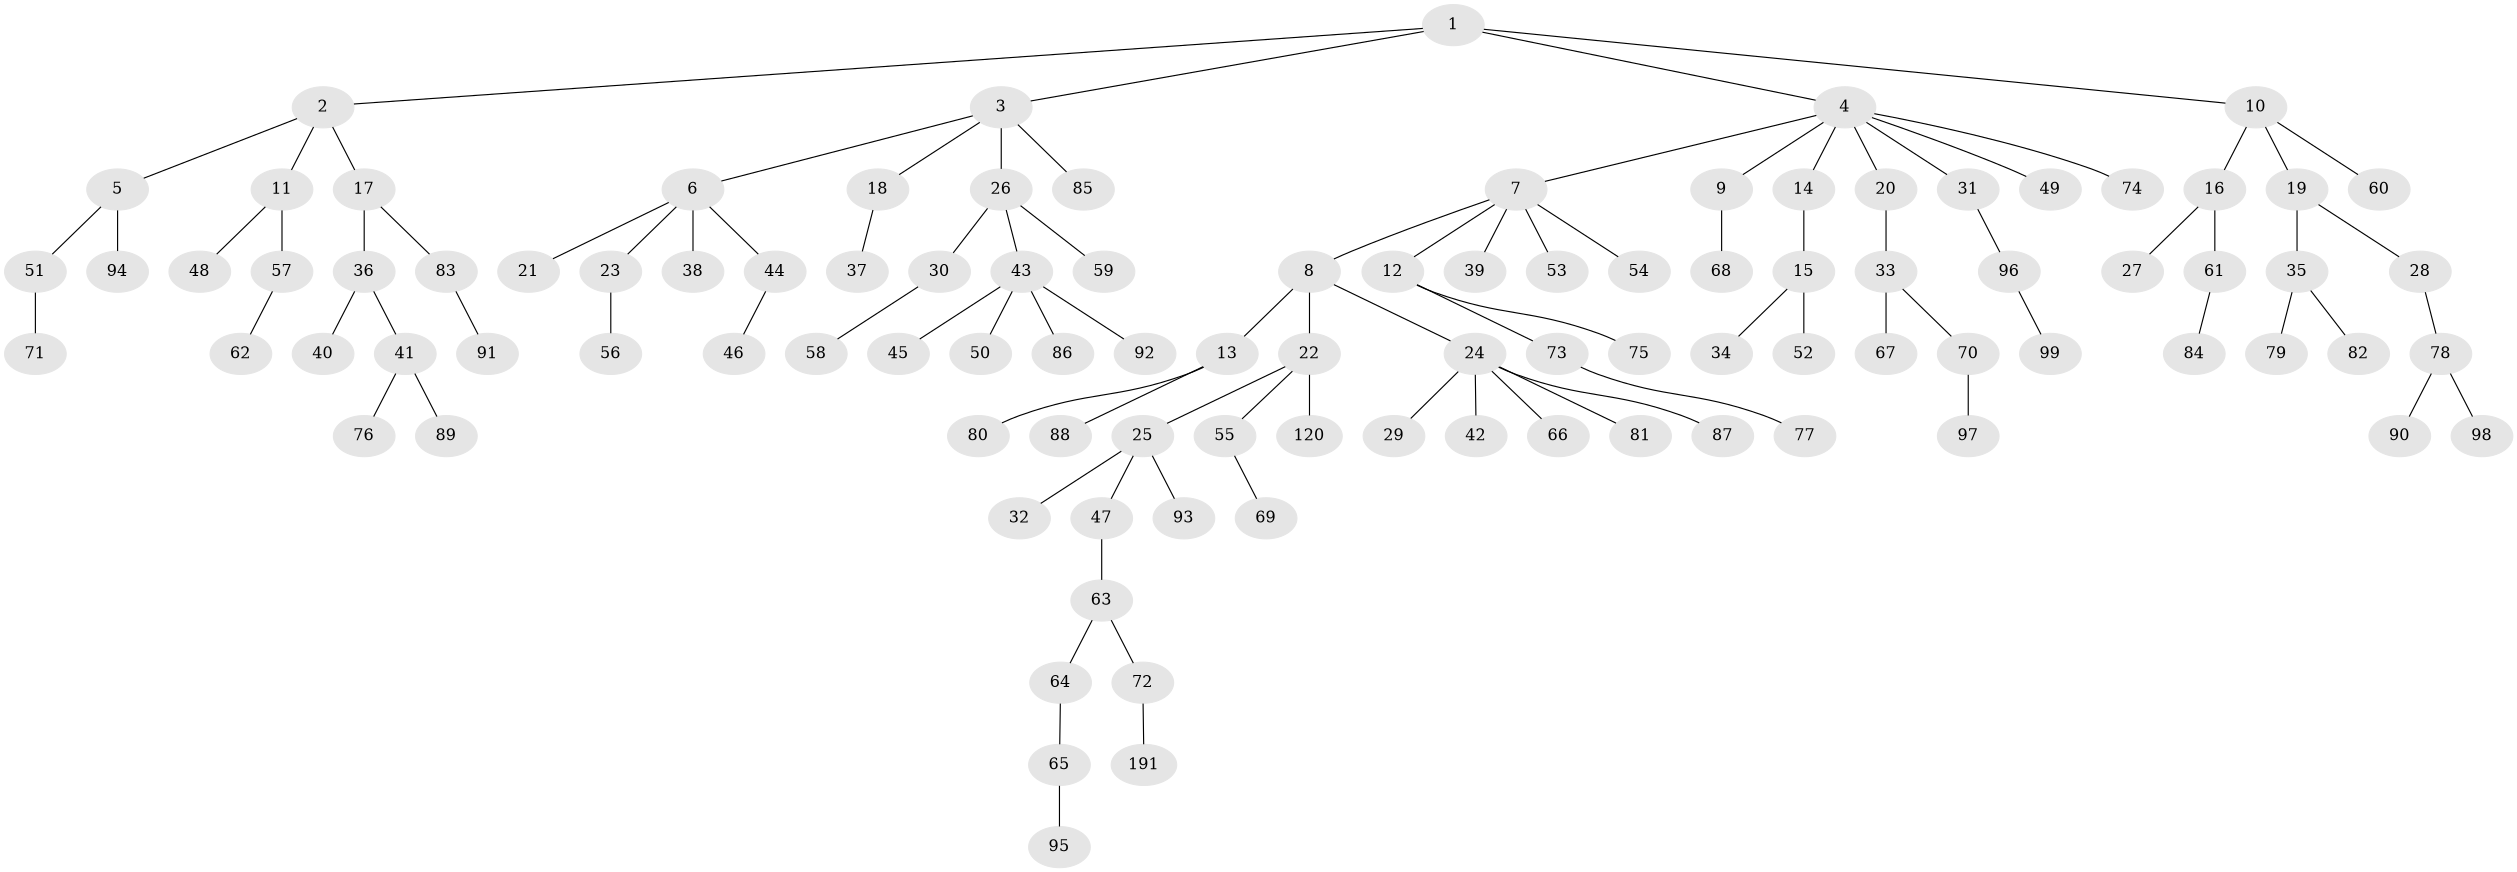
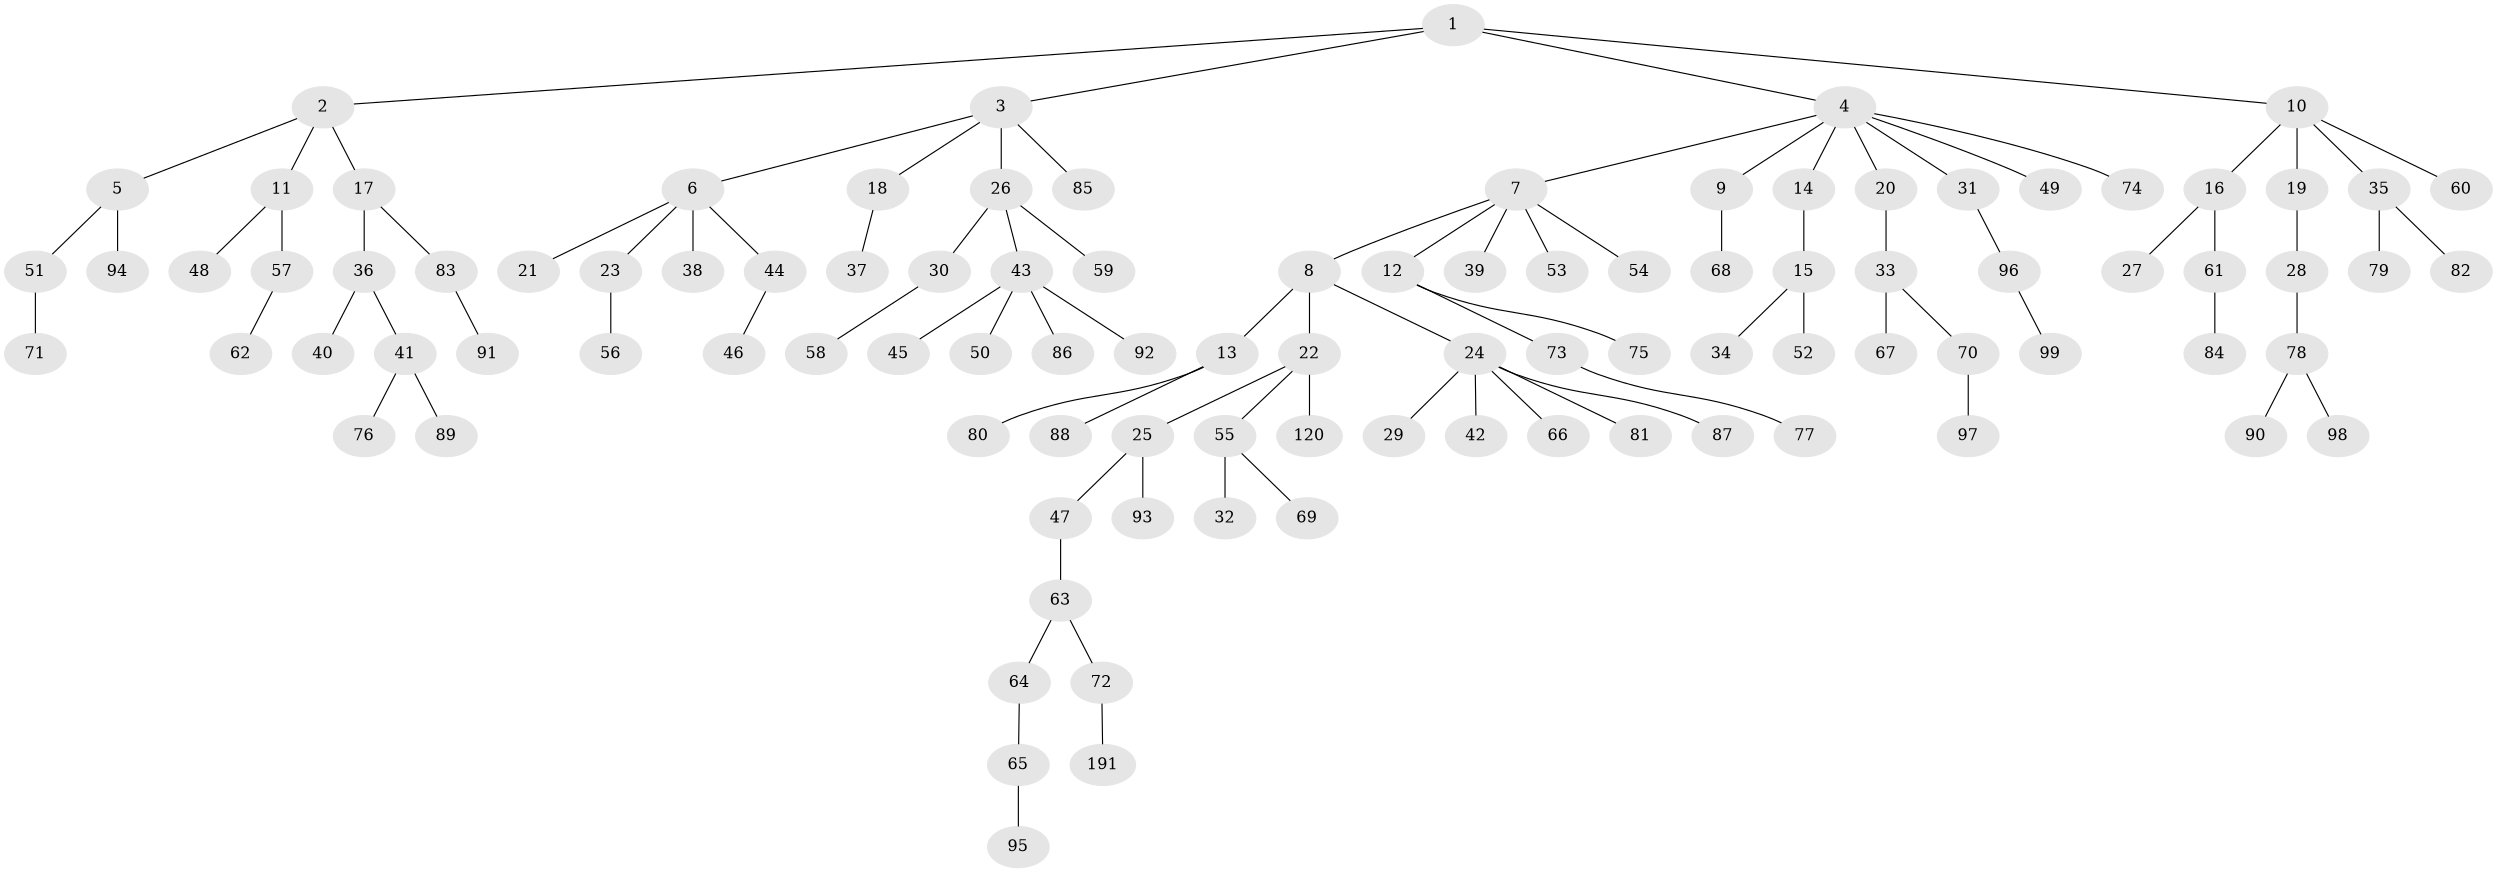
edge "19" -- "35": now "10" -- "35"
edge "25" -- "32": now "55" -- "32"
